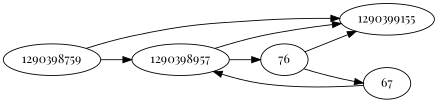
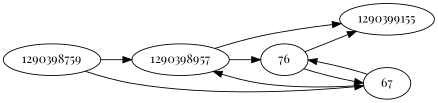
edge "1290398759" -> "1290399155": now "1290398759" -> "67"
edge "67" -> "76": added
